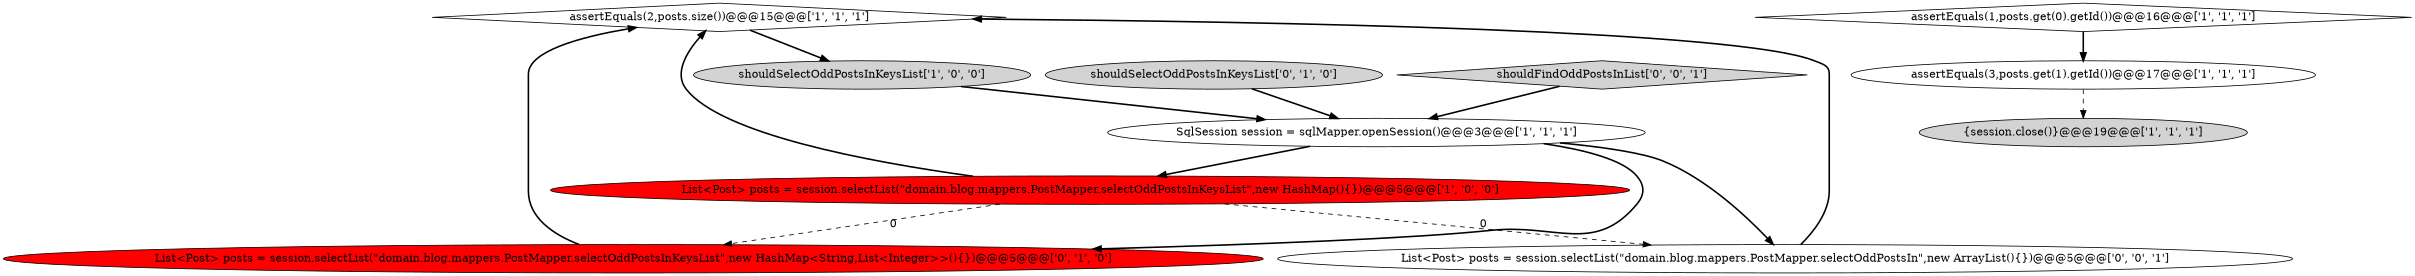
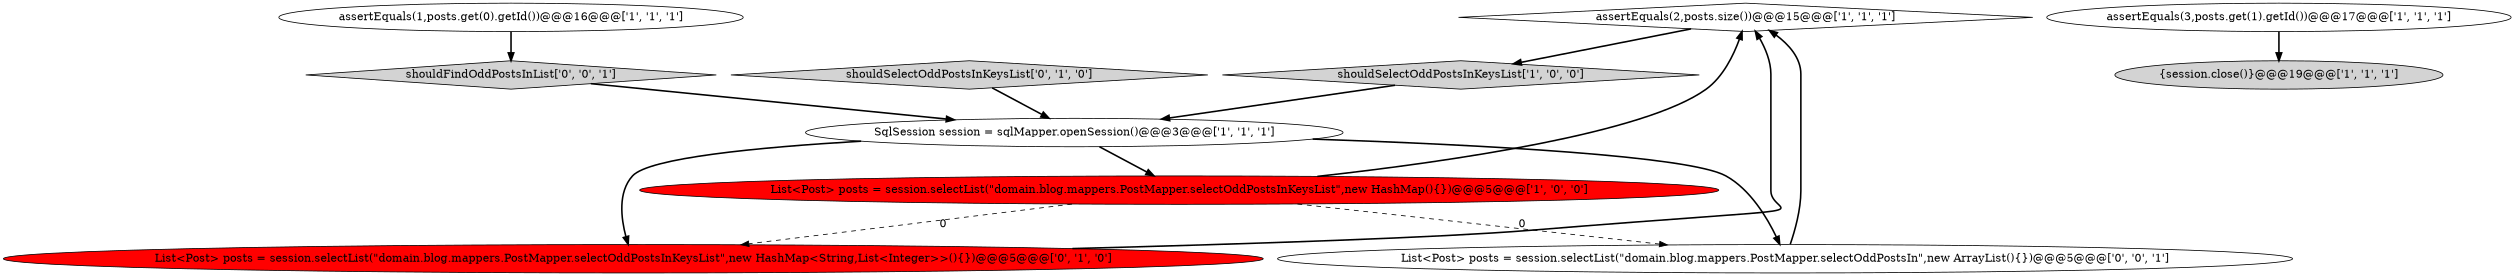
node "assertEquals(1,posts.get(0).getId())@@@16@@@['1', '1', '1']": shape diamond -> ellipse
edge "assertEquals(1,posts.get(0).getId())@@@16@@@['1', '1', '1']" -> "assertEquals(3,posts.get(1).getId())@@@17@@@['1', '1', '1']": now "assertEquals(1,posts.get(0).getId())@@@16@@@['1', '1', '1']" -> "shouldFindOddPostsInList['0', '0', '1']"
node "shouldSelectOddPostsInKeysList['1', '0', '0']": shape ellipse -> diamond
node "shouldSelectOddPostsInKeysList['0', '1', '0']": shape ellipse -> diamond
edge "assertEquals(3,posts.get(1).getId())@@@17@@@['1', '1', '1']" -> "{session.close()}@@@19@@@['1', '1', '1']": style dashed -> bold
